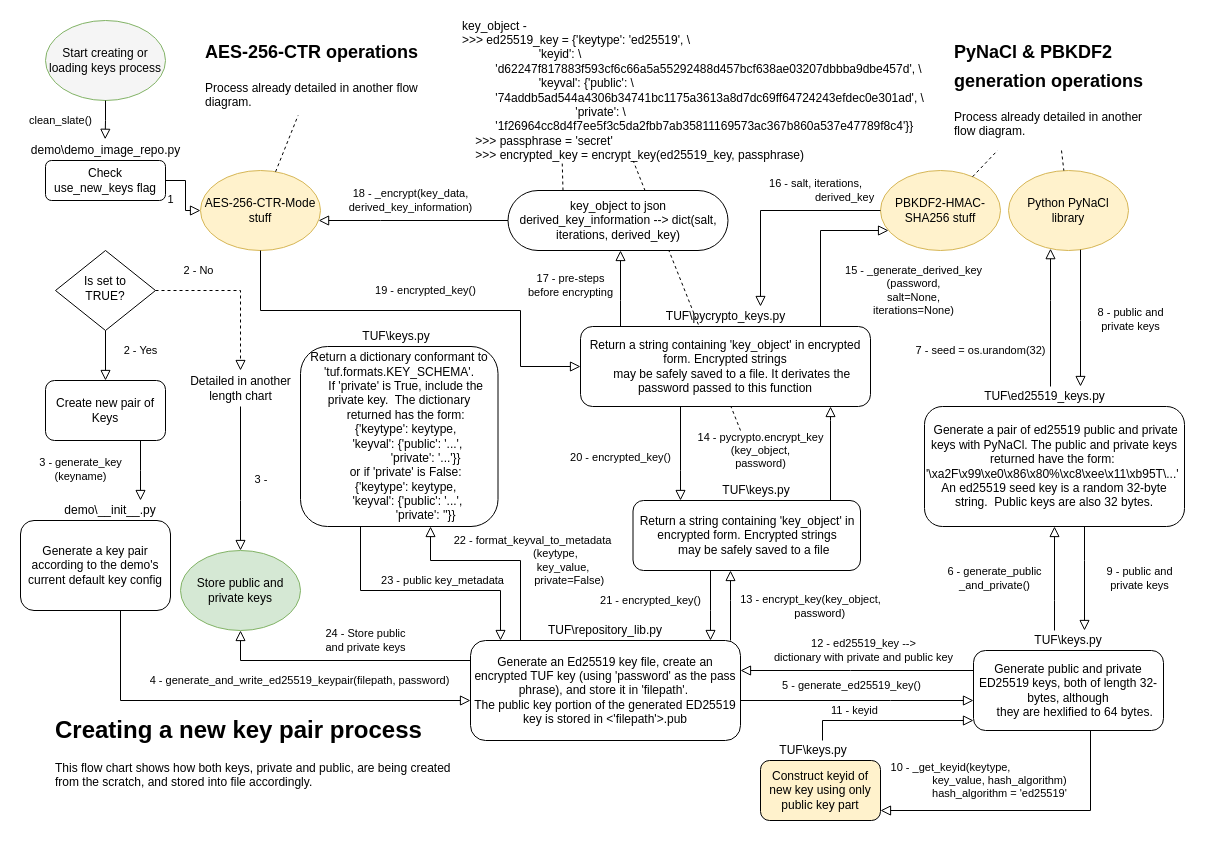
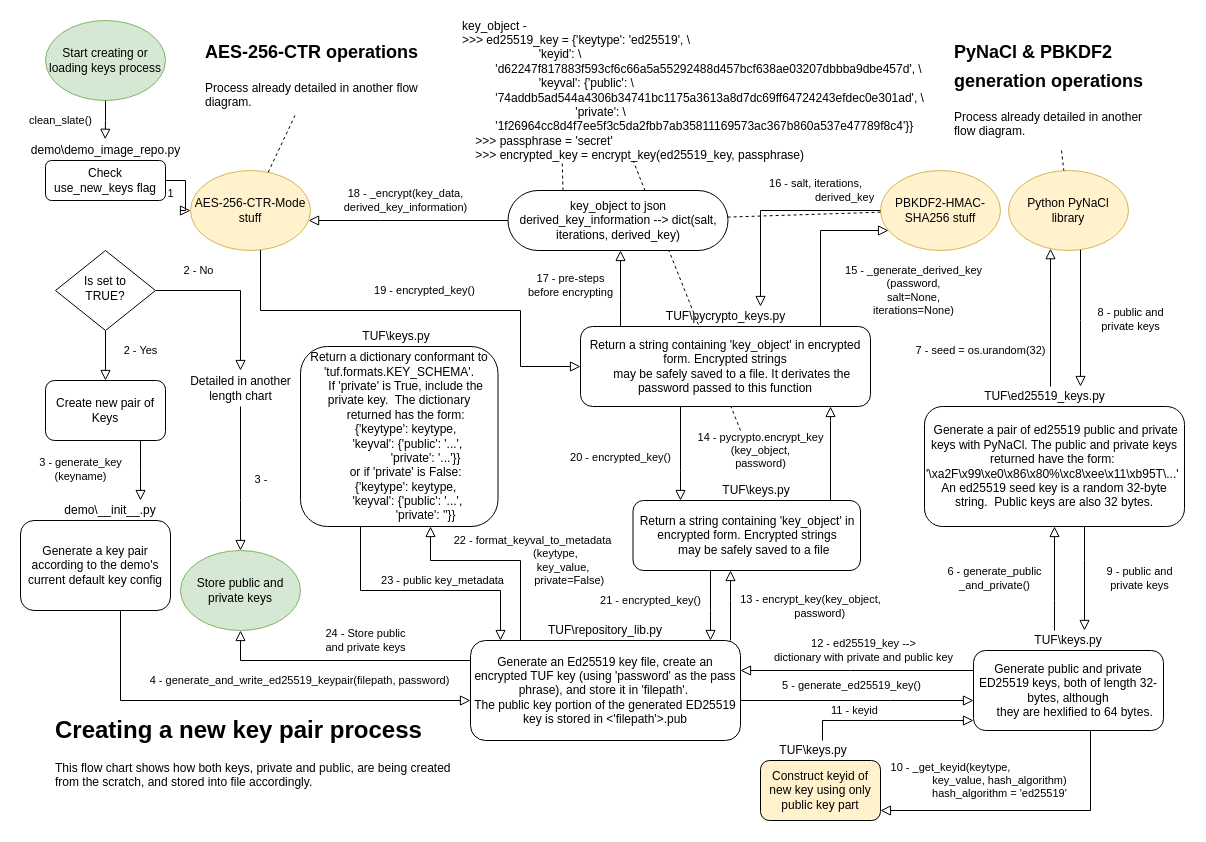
node "Start creating or loading keys process": fillcolor #f5f5f5 -> #d5e8d4
edge "PyNaCl & PBKDF2 generation operationsProcess already detailed in another flow diagram." -- "PBKDF2-HMAC-SHA256 stuff": now "key_object to json derived_key_information --> dict(salt, iterations, derived_key)" -- "PBKDF2-HMAC-SHA256 stuff"
node "AES-256-CTR-Mode stuff": moved (261, 211) -> (251, 211)
edge "Is set to TRUE?" -> "Detailed in another length chart": style dashed -> solid
